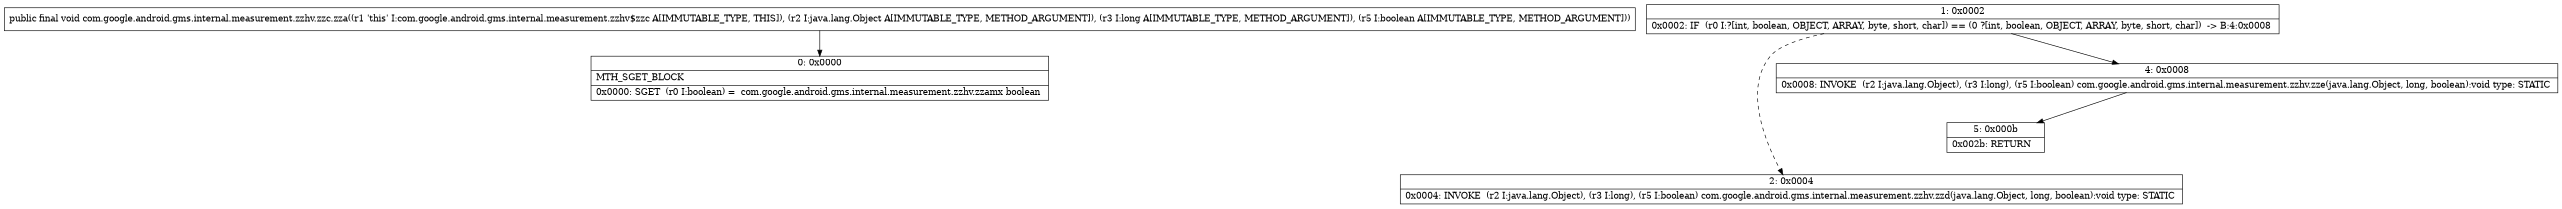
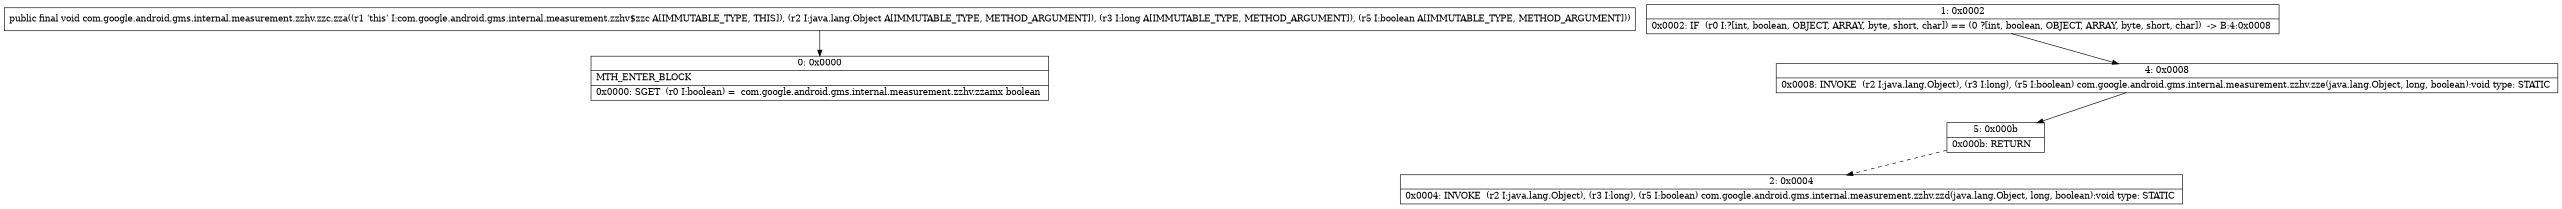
node "0: 0x0000": text "MTH_SGET_BLOCK" -> "MTH_ENTER_BLOCK"
edge "1: 0x0002" -> "2: 0x0004": now "5: 0x000b" -> "2: 0x0004"
node "5: 0x000b": text "0x002b: RETURN" -> "0x000b: RETURN"
